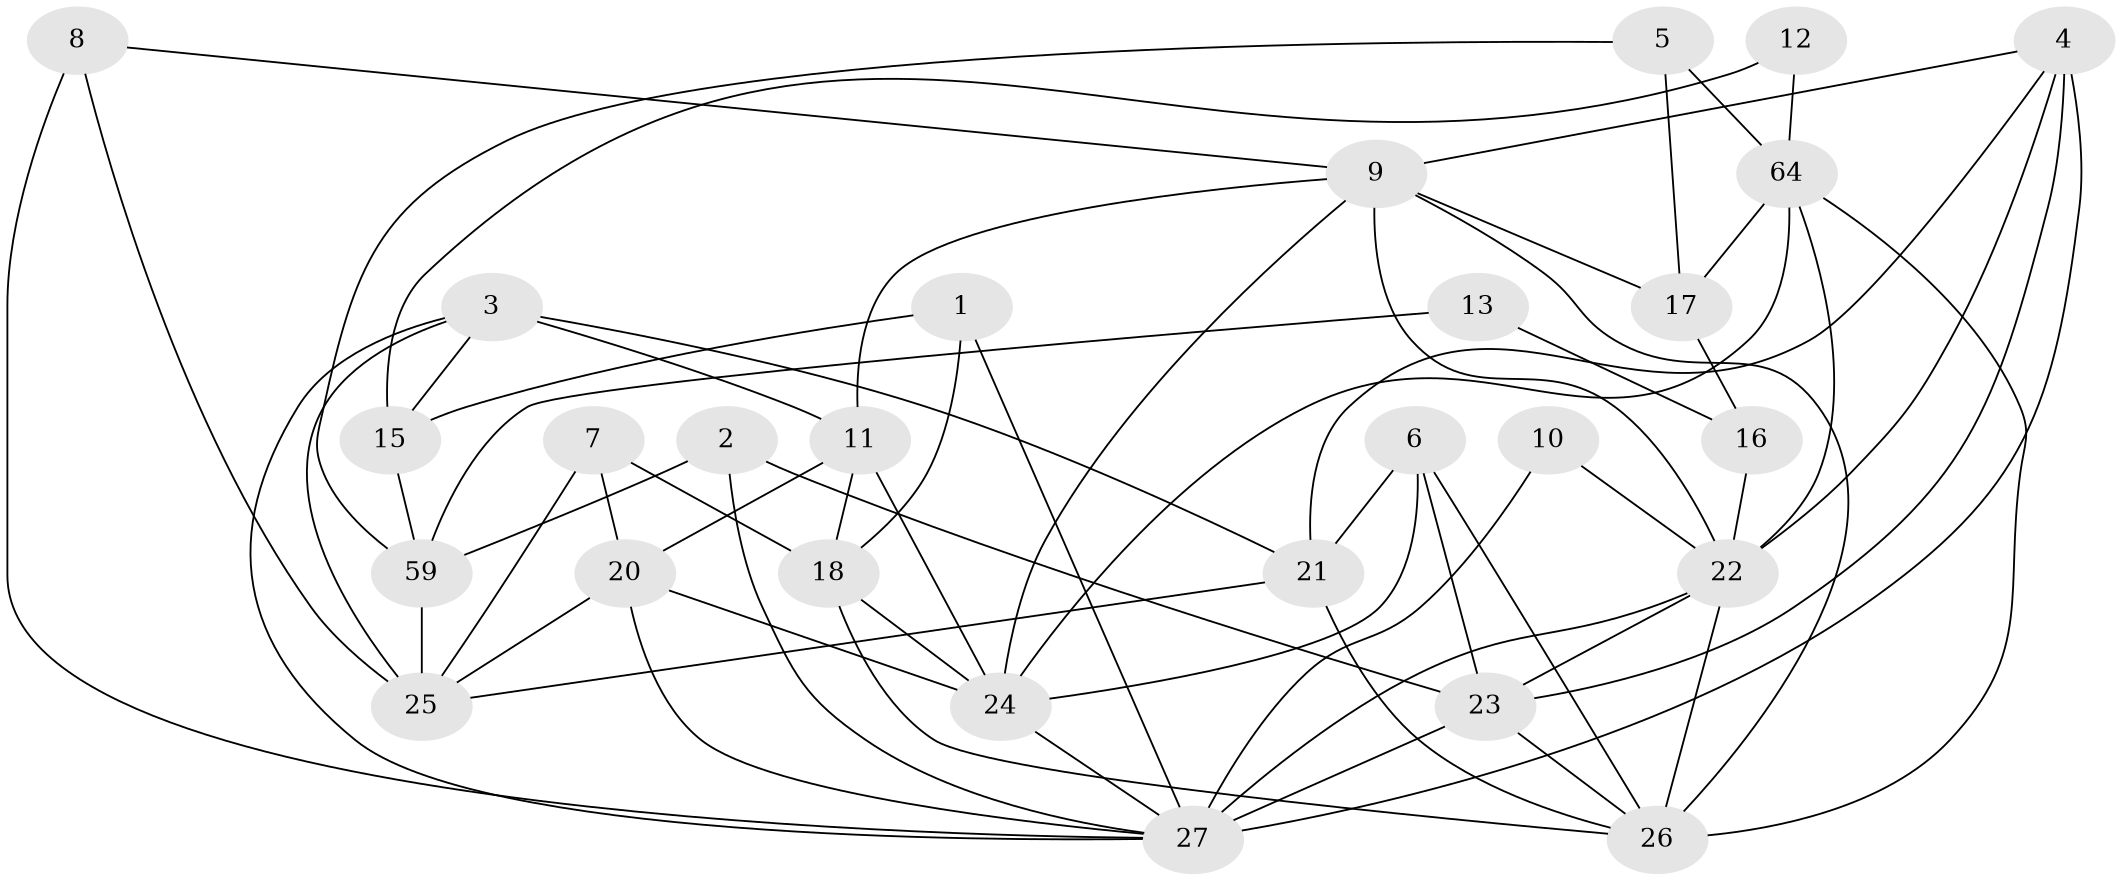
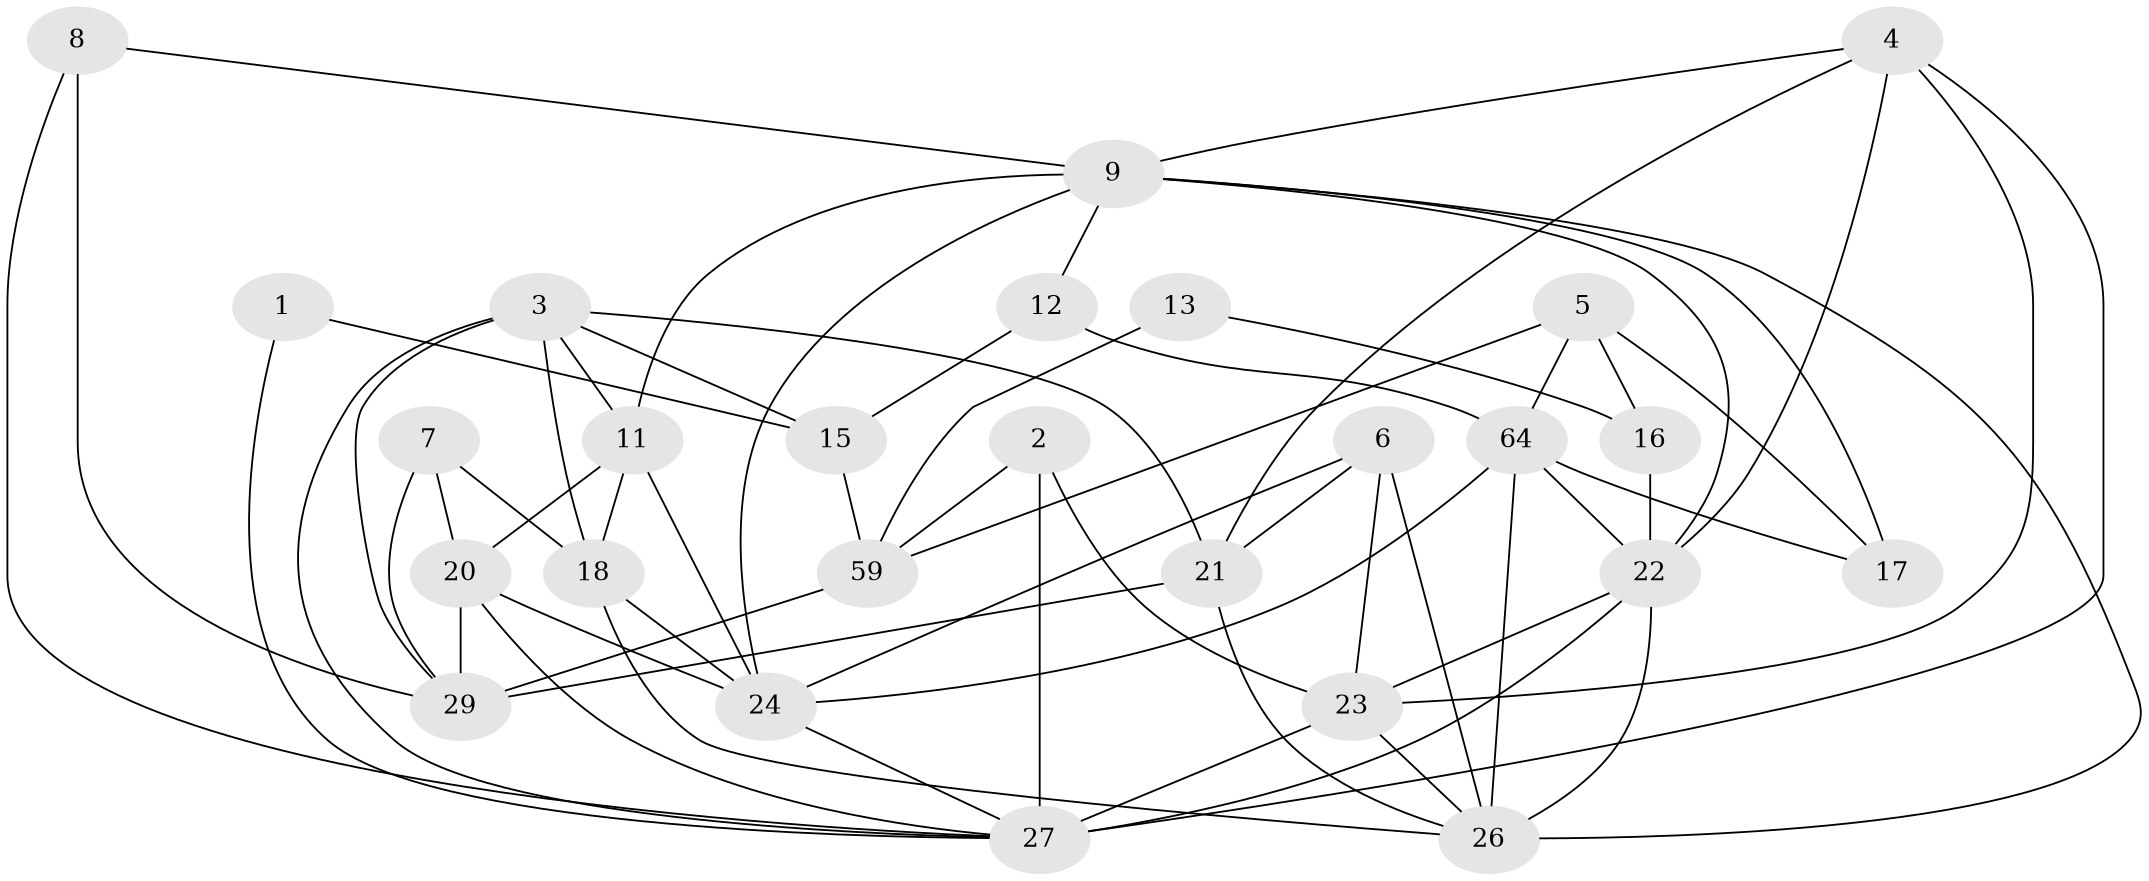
edge "9" -- "12": added
edge "17" -- "16": now "5" -- "16"
node "10": removed
edge "1" -- "18": now "3" -- "18"
node "25": label "25" -> "29"
